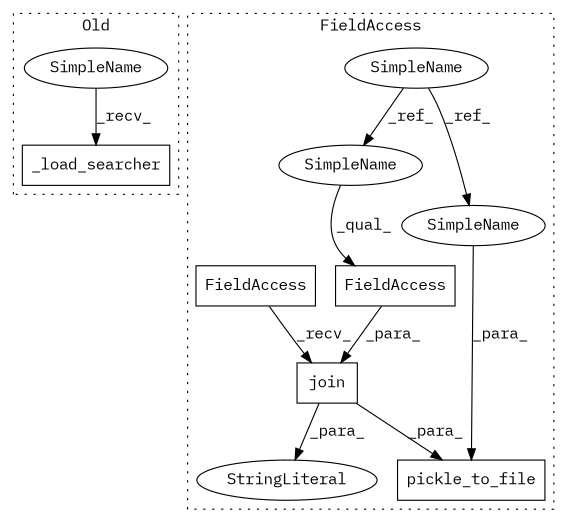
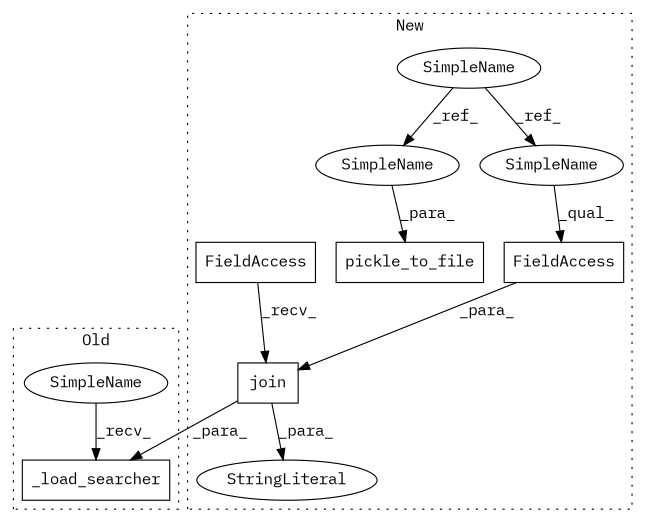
cluster "FieldAccess": label "FieldAccess" -> "New"
edge "join" -> "pickle_to_file": now "join" -> "_load_searcher"
